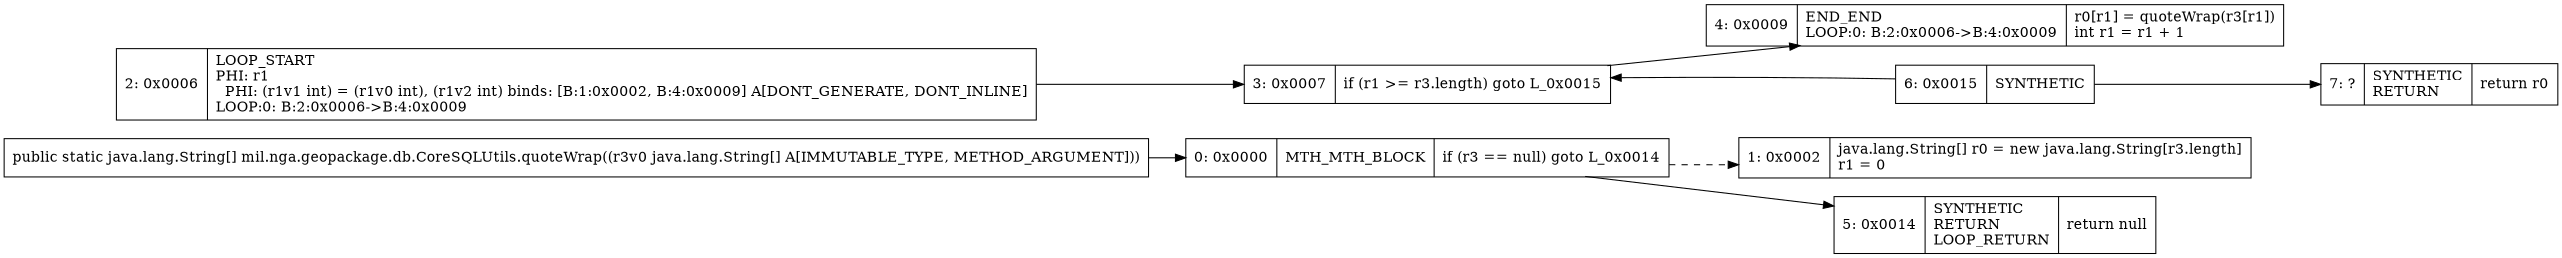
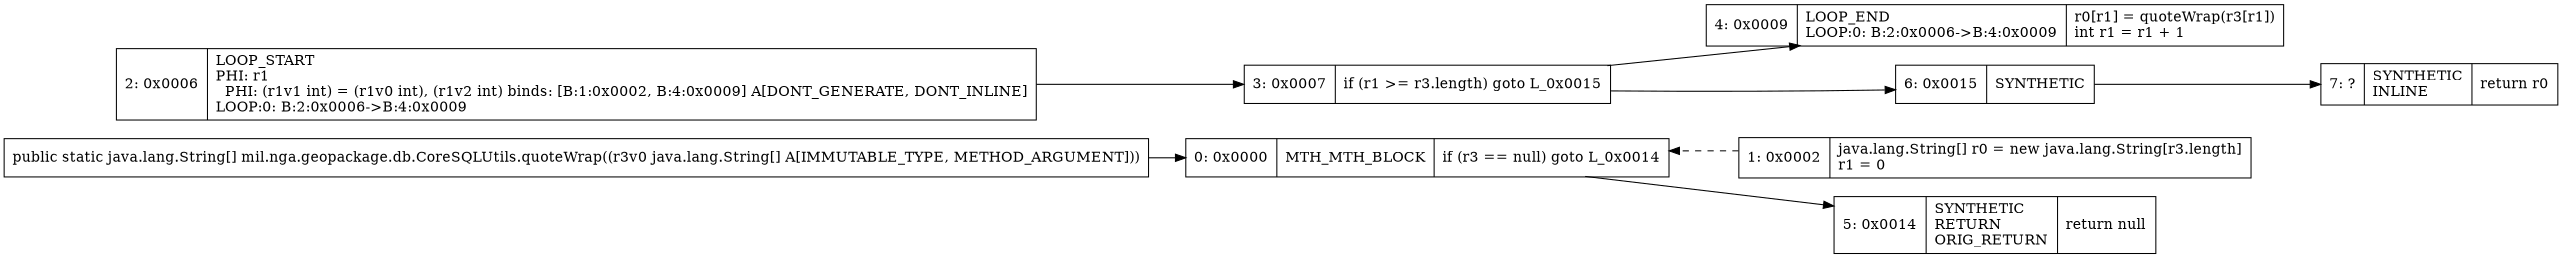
node "4: 0x0009": text "END_END" -> "LOOP_END"
edge "6: 0x0015" -> "3: 0x0007": reversed
node "7: ?": text "RETURN" -> "INLINE"
edge "0: 0x0000" -> "1: 0x0002": reversed
node "5: 0x0014": text "LOOP_RETURN" -> "ORIG_RETURN"
